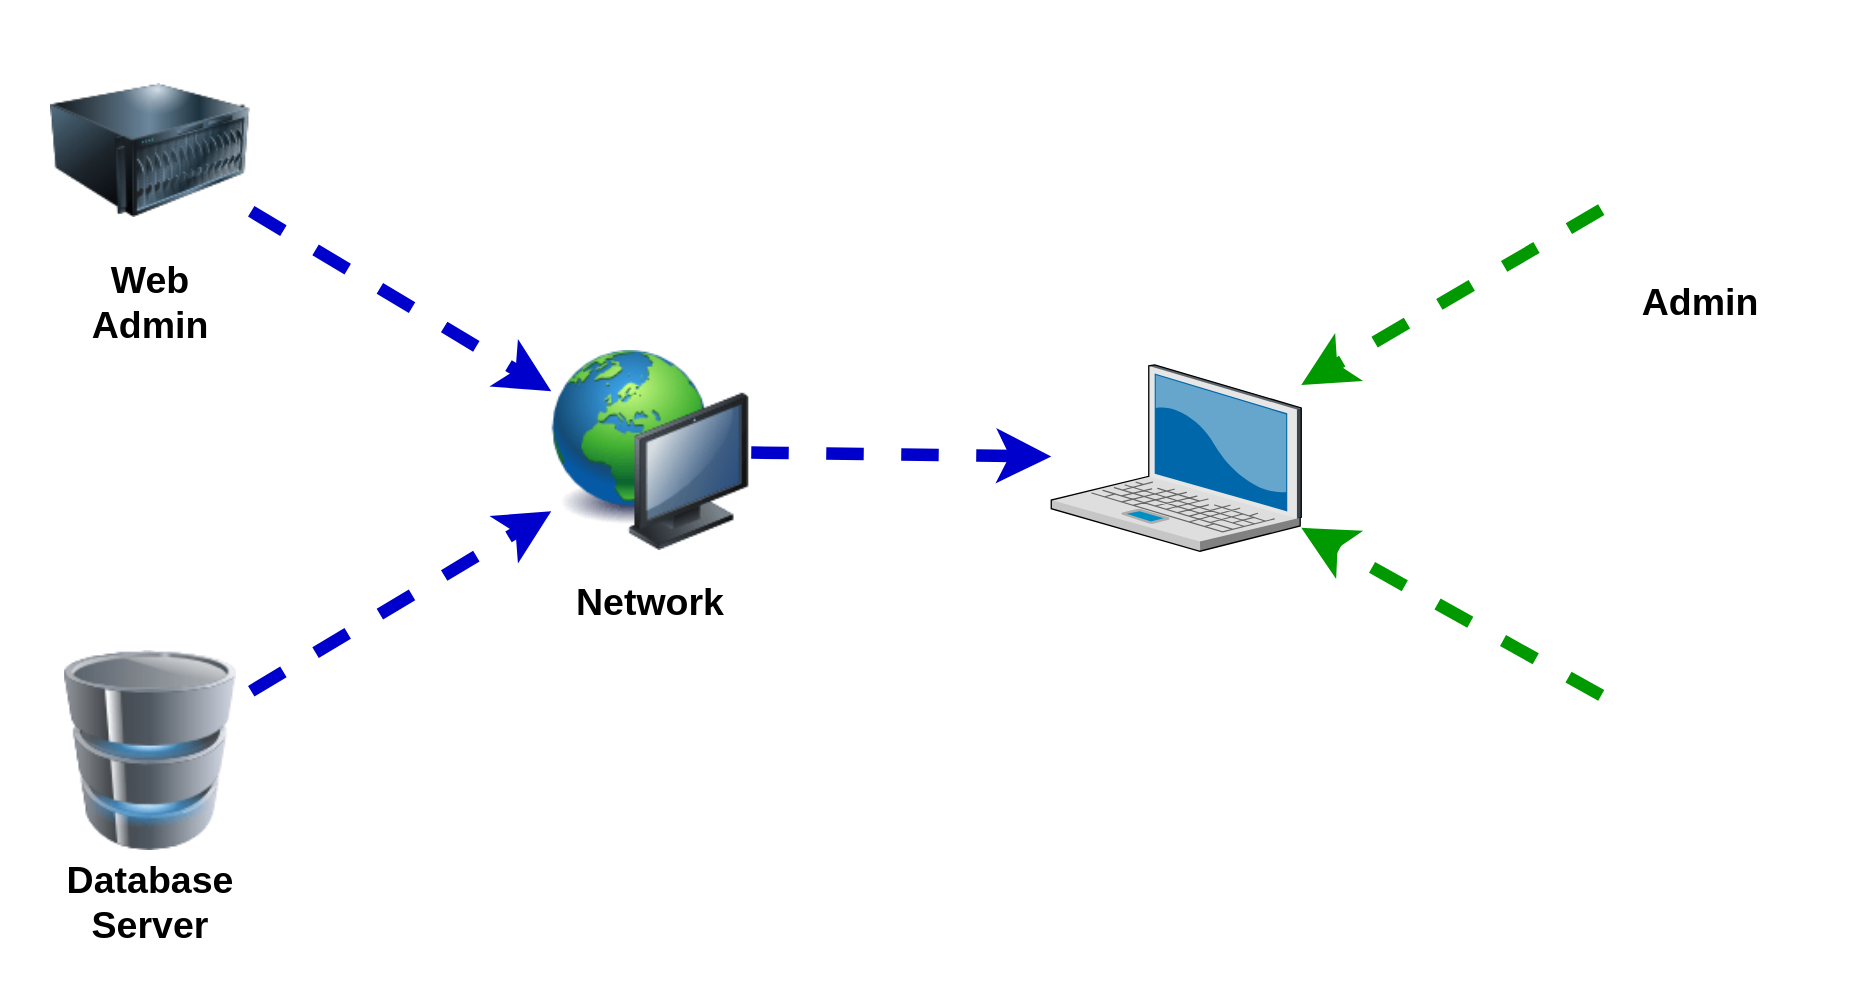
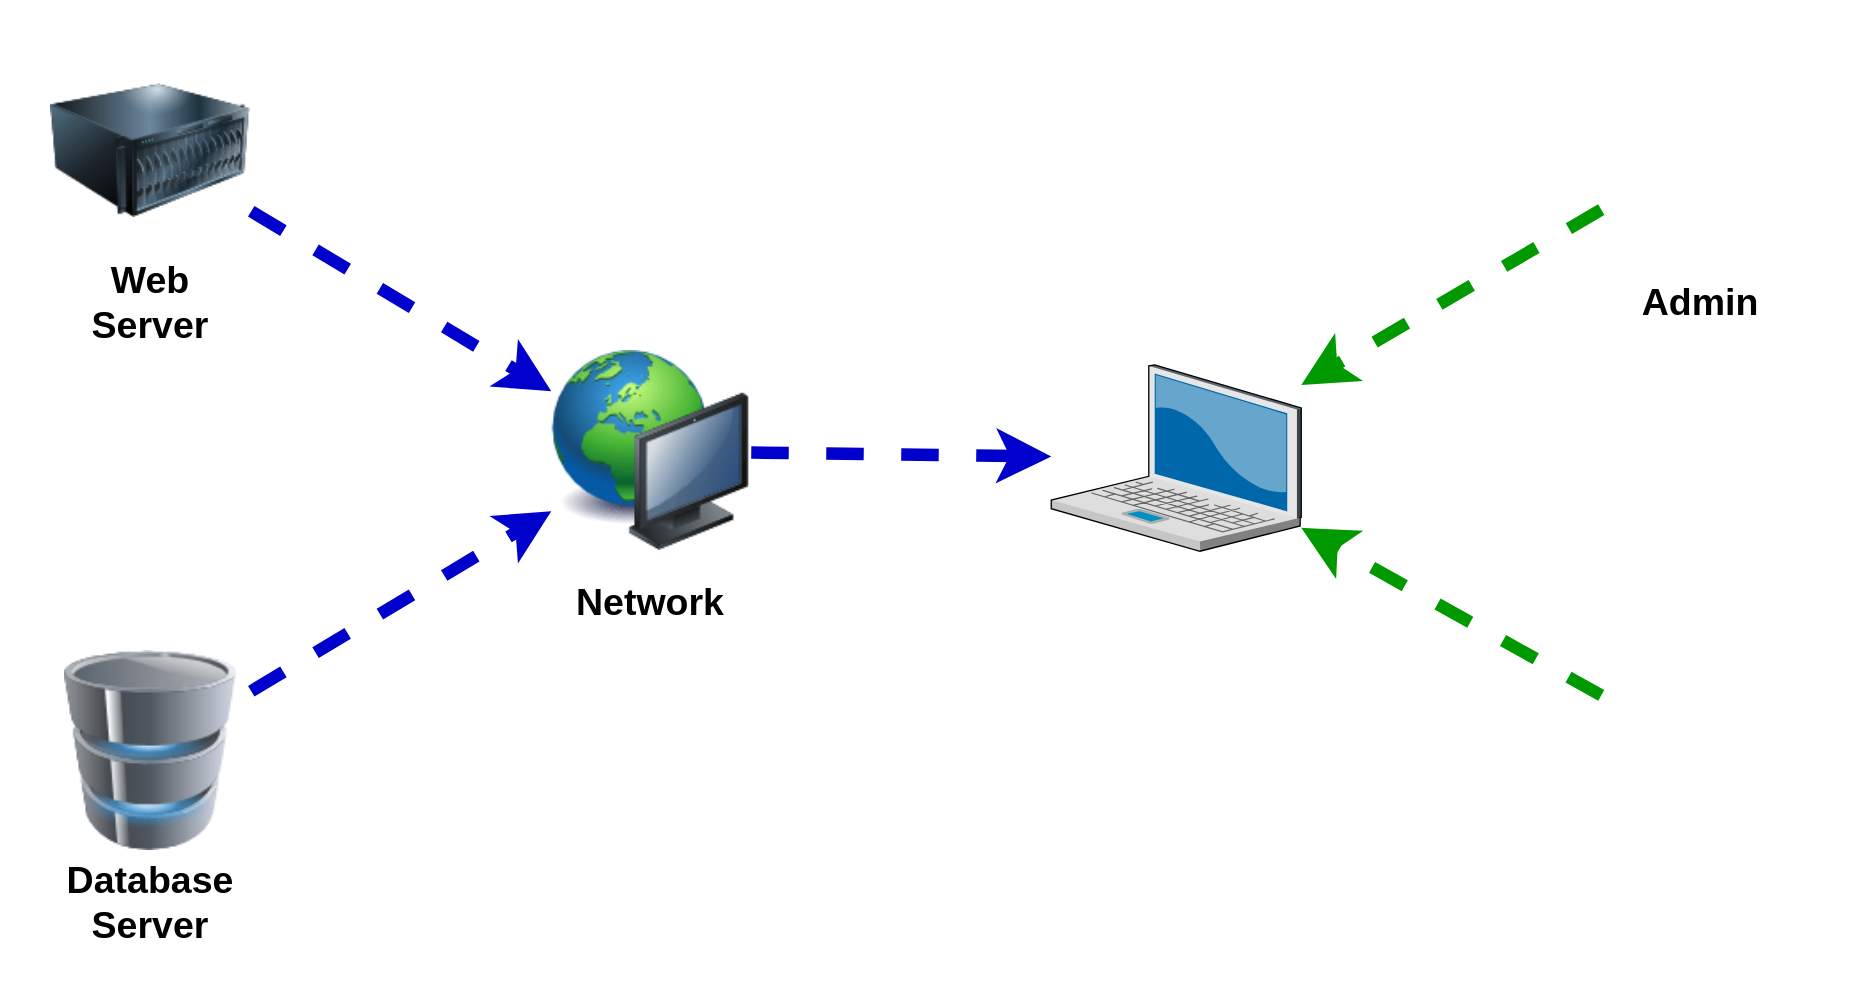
node "Web Admin": label "Web Admin" -> "Web Server"
